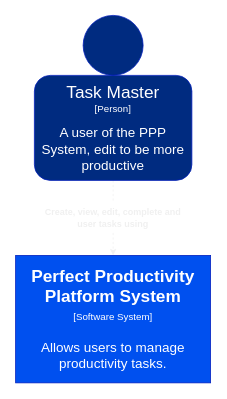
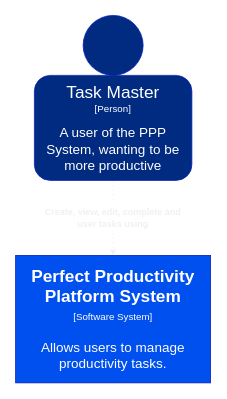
node "Task Master [Person] A user of the PPP System, edit to be more productive": label "Task Master [Person] A user of the PPP System, edit to be more productive" -> "Task Master [Person] A user of the PPP System, wanting to be more productive"
